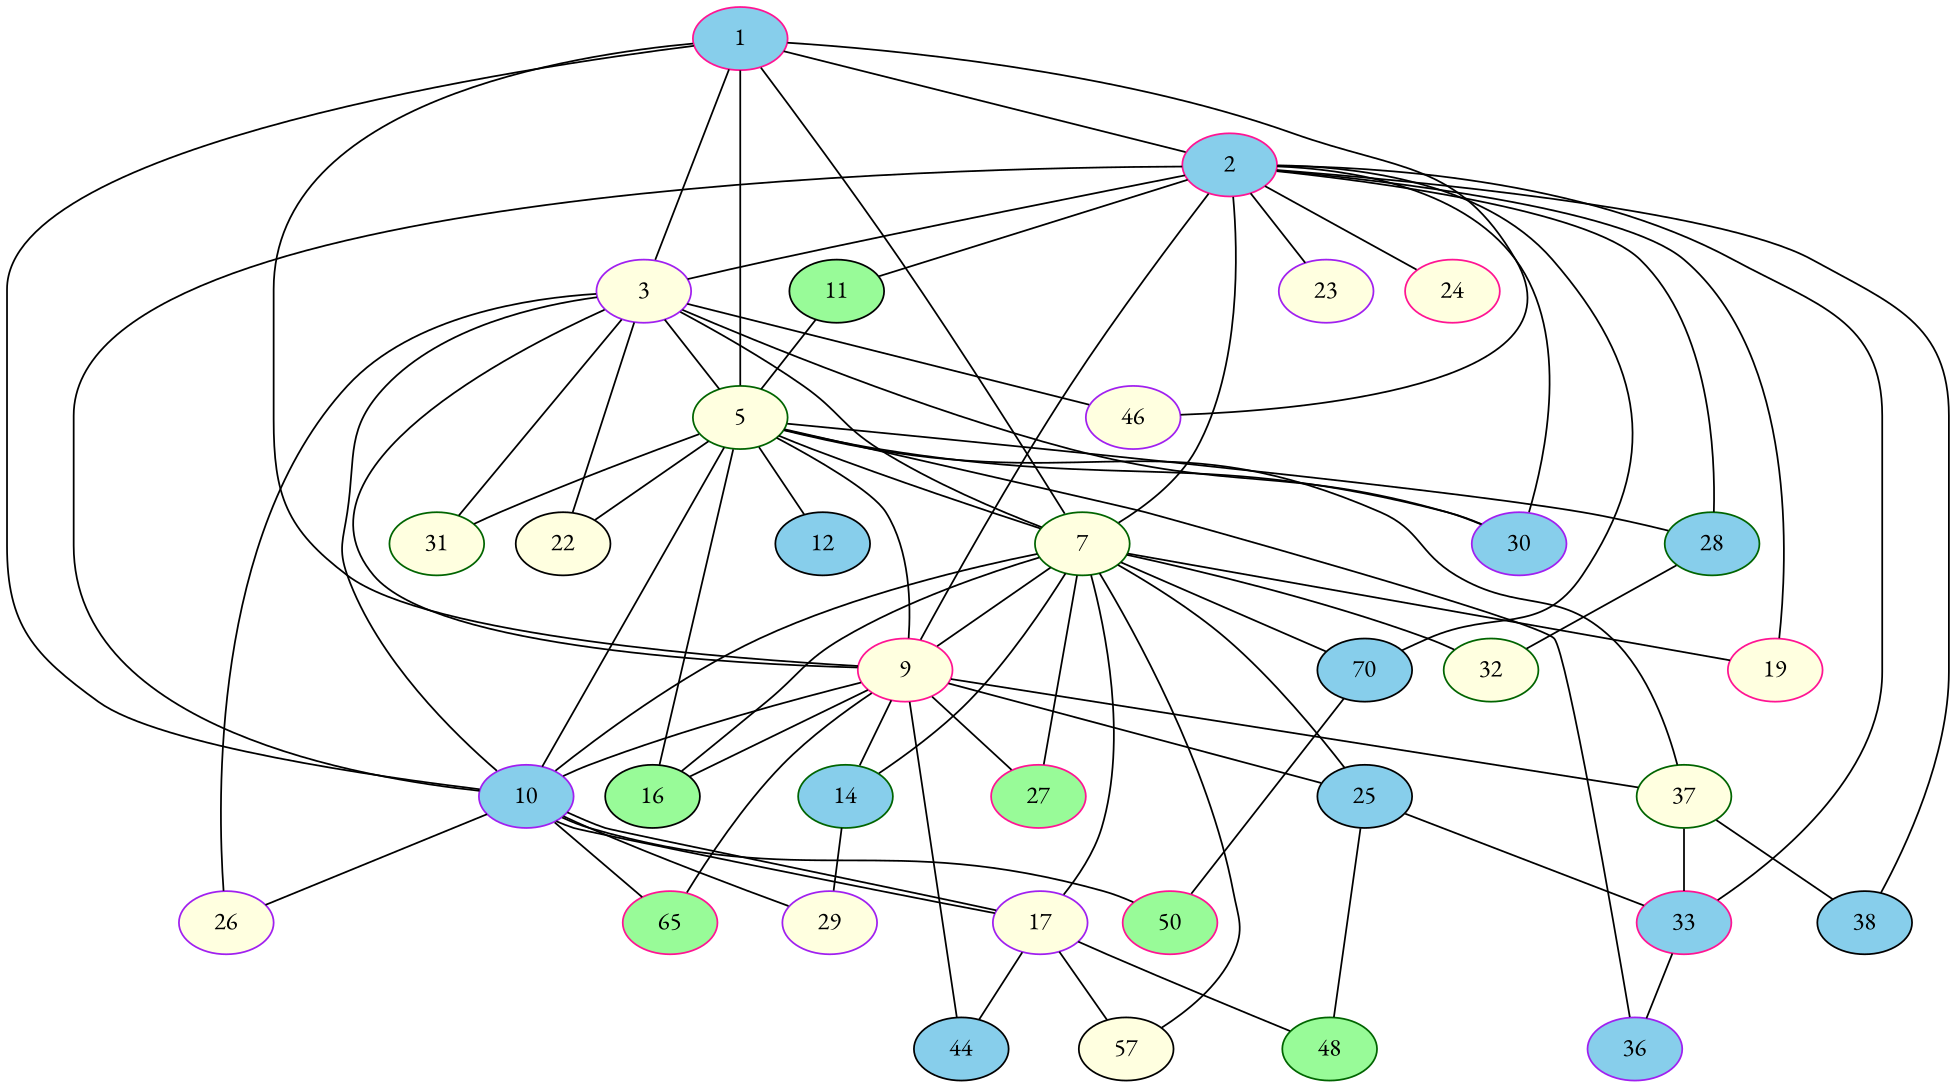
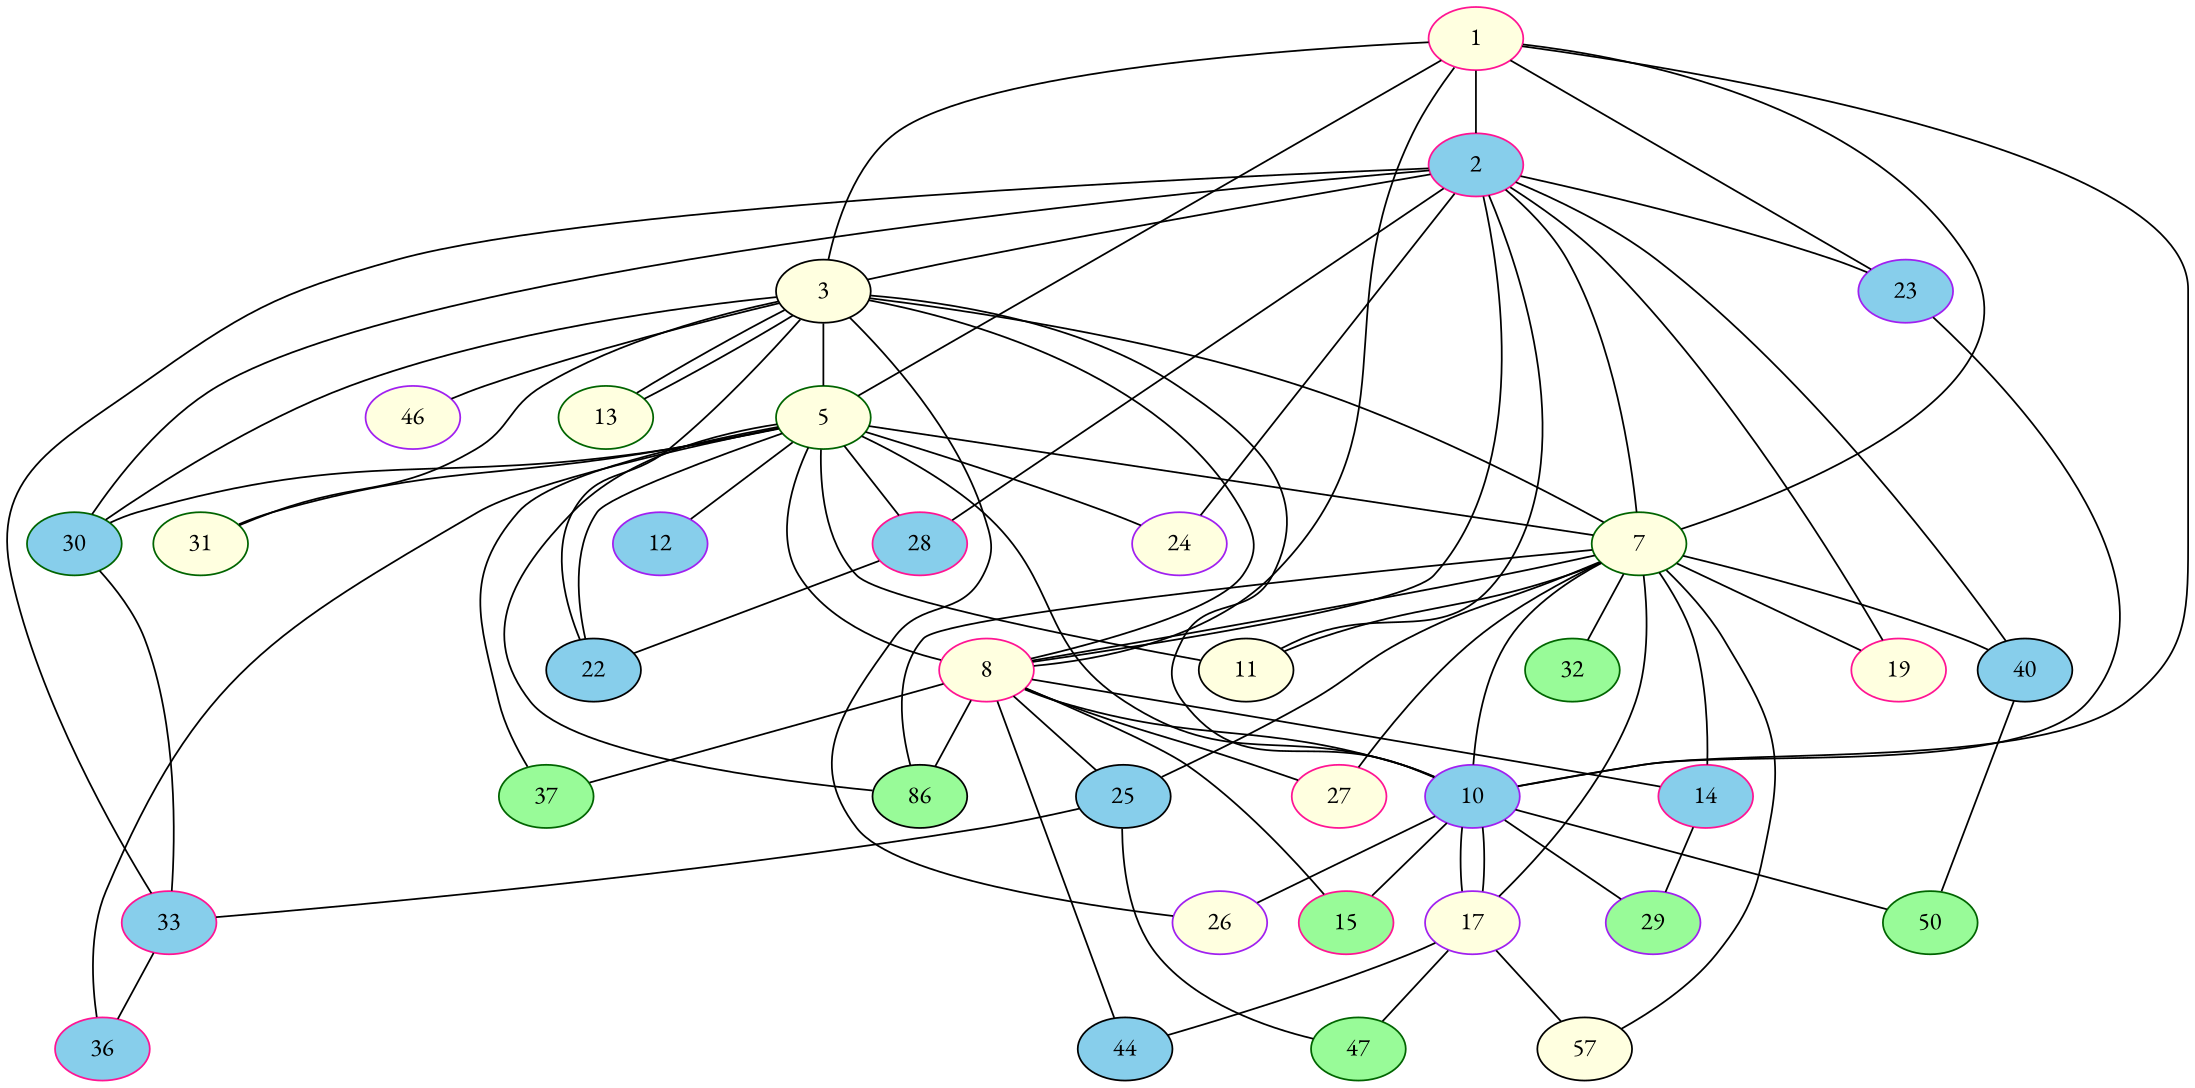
node "1": fillcolor skyblue -> lightyellow
edge "1" -- "46": now "1" -- "23"
edge "2" -- "10": now "23" -- "10"
node "3": color purple -> black
node "11": fillcolor palegreen -> lightyellow
node "23": fillcolor lightyellow -> skyblue
node "24": color deeppink -> purple
node "13": added
edge "5" -- "24": added
node "22": fillcolor lightyellow -> skyblue
node "12": color black -> purple
node "30": color purple -> darkgreen
node "28": color darkgreen -> deeppink
edge "7" -- "11": added
edge "28" -- "32": now "28" -- "22"
node "9": label "9" -> "8"
node "70": label "70" -> "40"
node "32": fillcolor lightyellow -> palegreen
node "16": label "16" -> "86"
node "14": color darkgreen -> deeppink
node "27": fillcolor palegreen -> lightyellow
node "37": fillcolor lightyellow -> palegreen
edge "37" -- "33": now "30" -- "33"
node "65": label "65" -> "15"
node "29": fillcolor lightyellow -> palegreen
node "50": color deeppink -> darkgreen
node "38": removed
node "48": label "48" -> "47"
node "36": color purple -> deeppink
